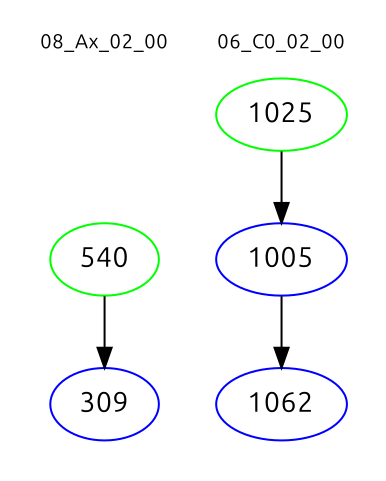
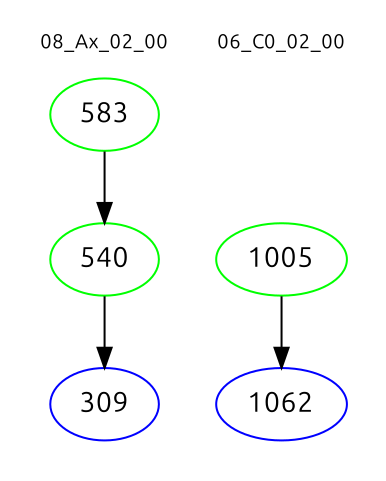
node "583": added
node "1025": removed
node "1005": color blue -> green
